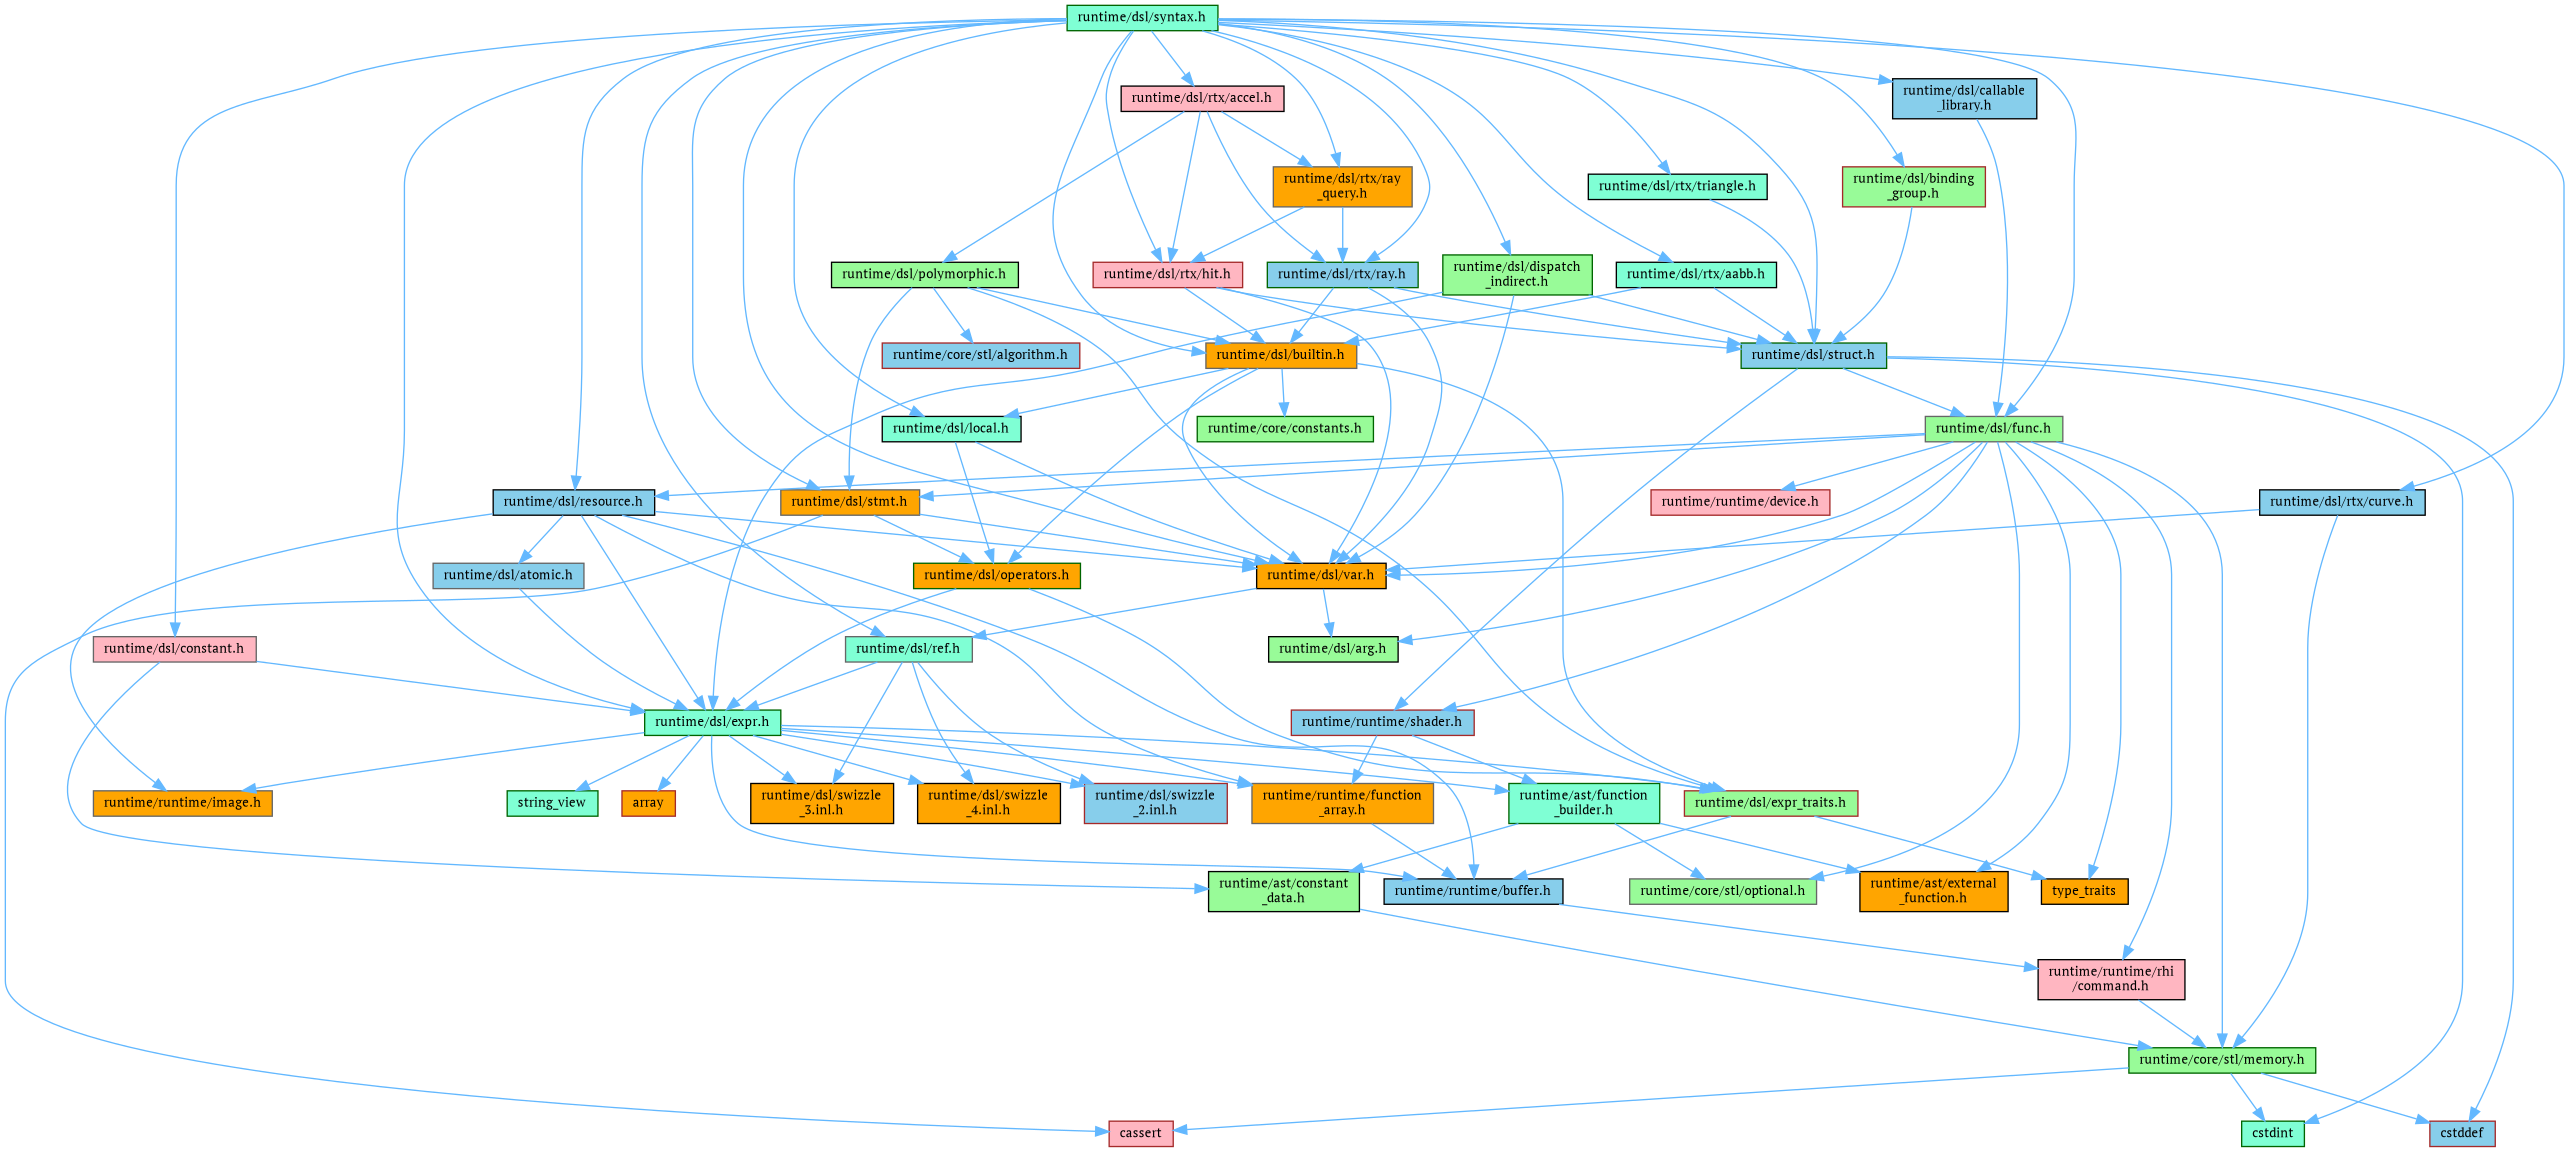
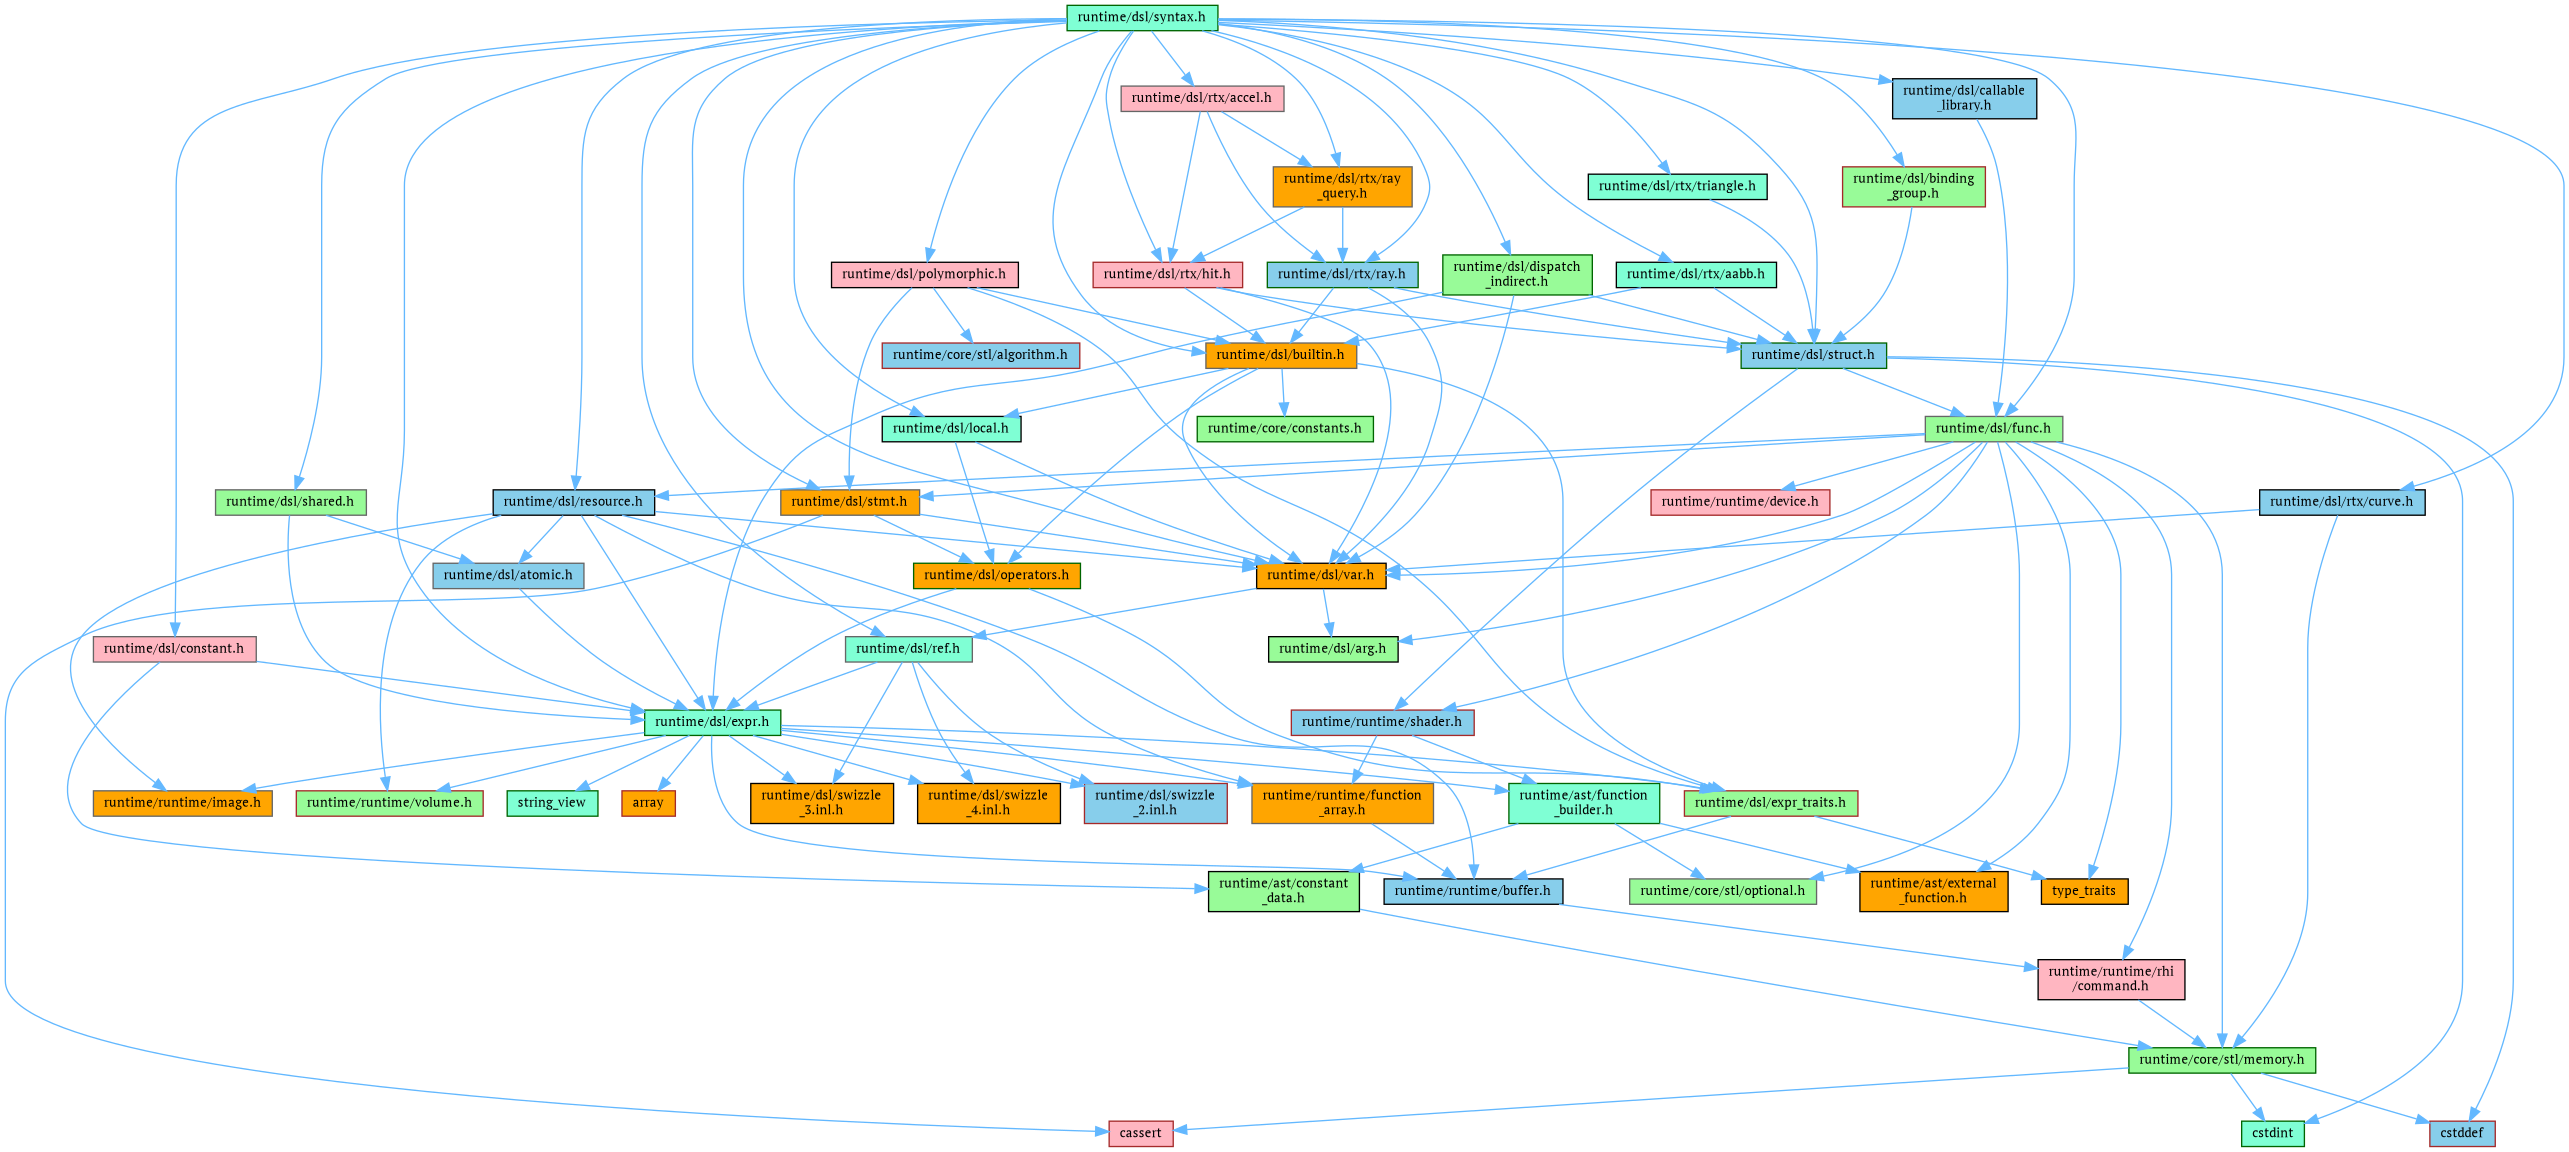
node "runtime/dsl/rtx/accel.h": color black -> gray40
edge "runtime/dsl/rtx/accel.h" -> "runtime/dsl/polymorphic.h": now "runtime/dsl/syntax.h" -> "runtime/dsl/polymorphic.h"
node "runtime/dsl/polymorphic.h": fillcolor palegreen -> lightpink
node "runtime/dsl/shared.h": added
node "runtime/runtime/volume.h": added
